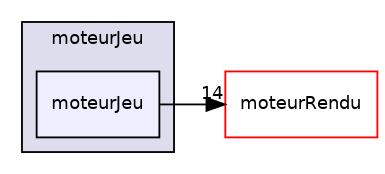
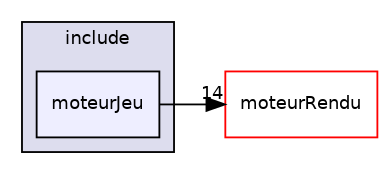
cluster "moteurJeu": label "moteurJeu" -> "include"
